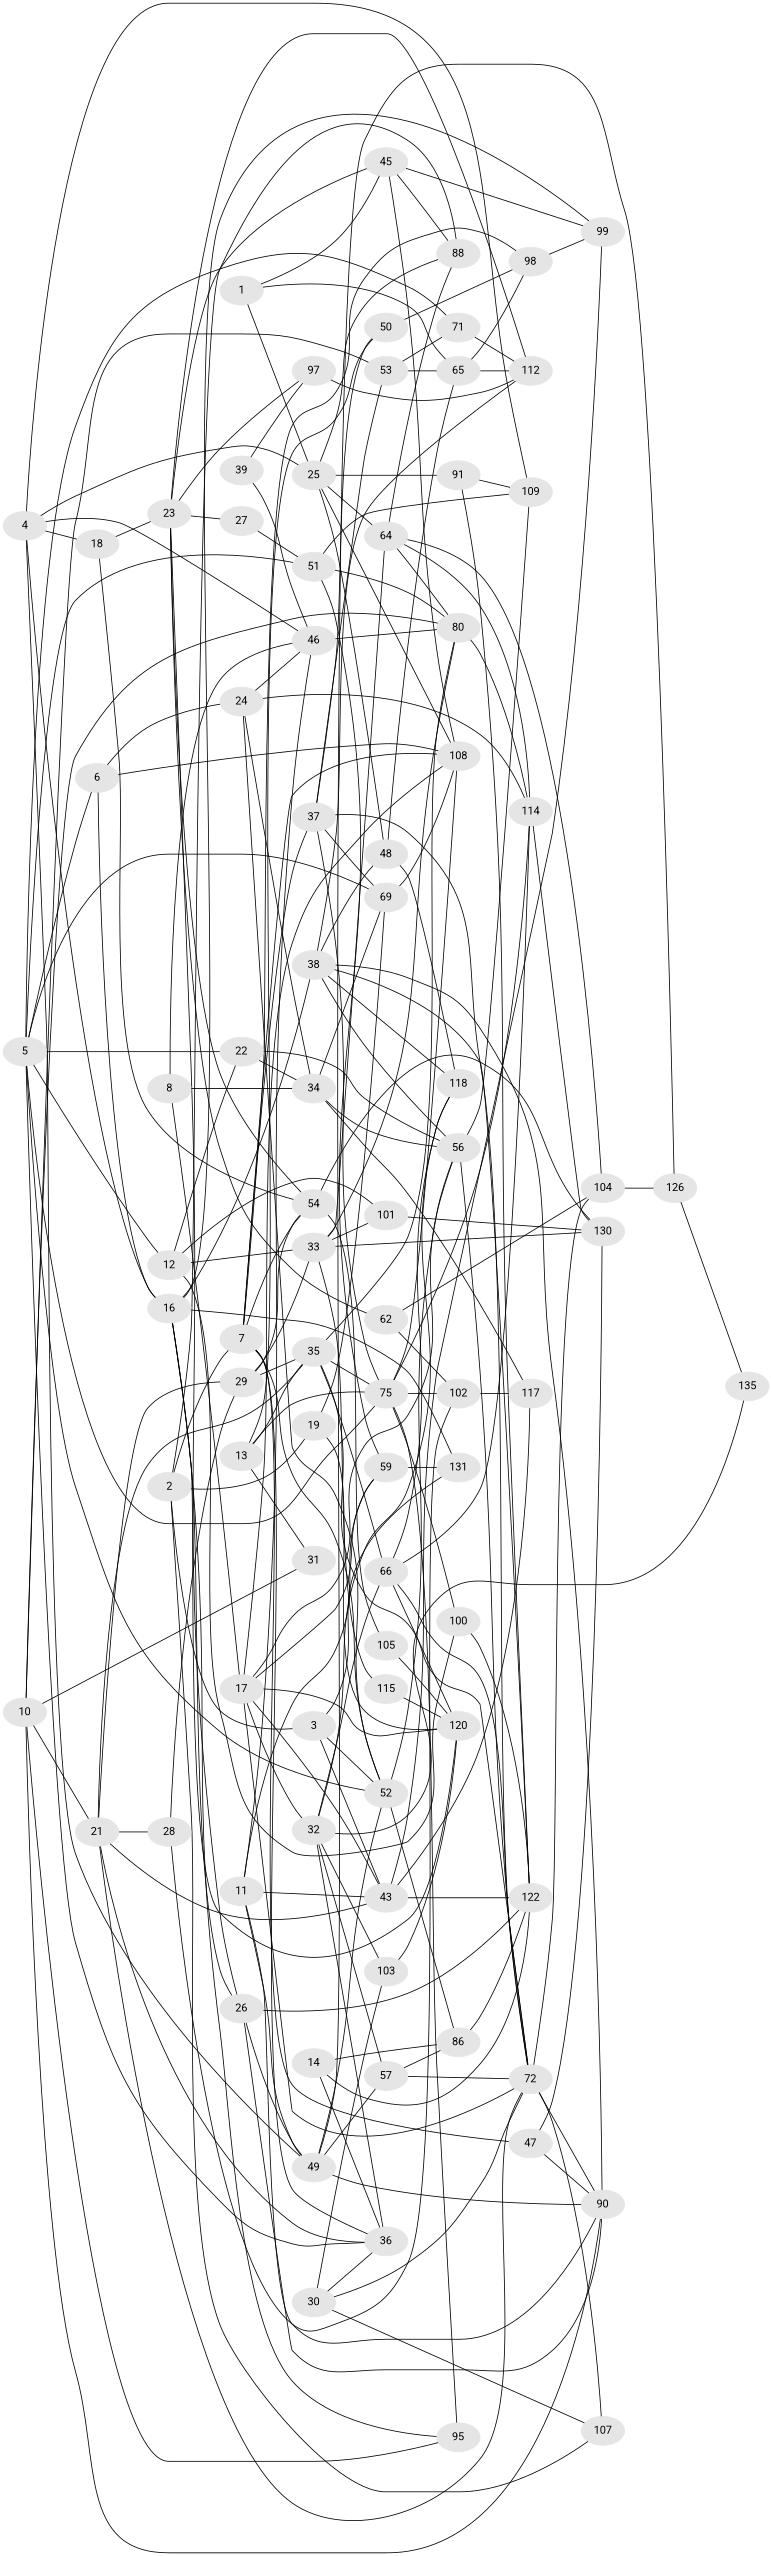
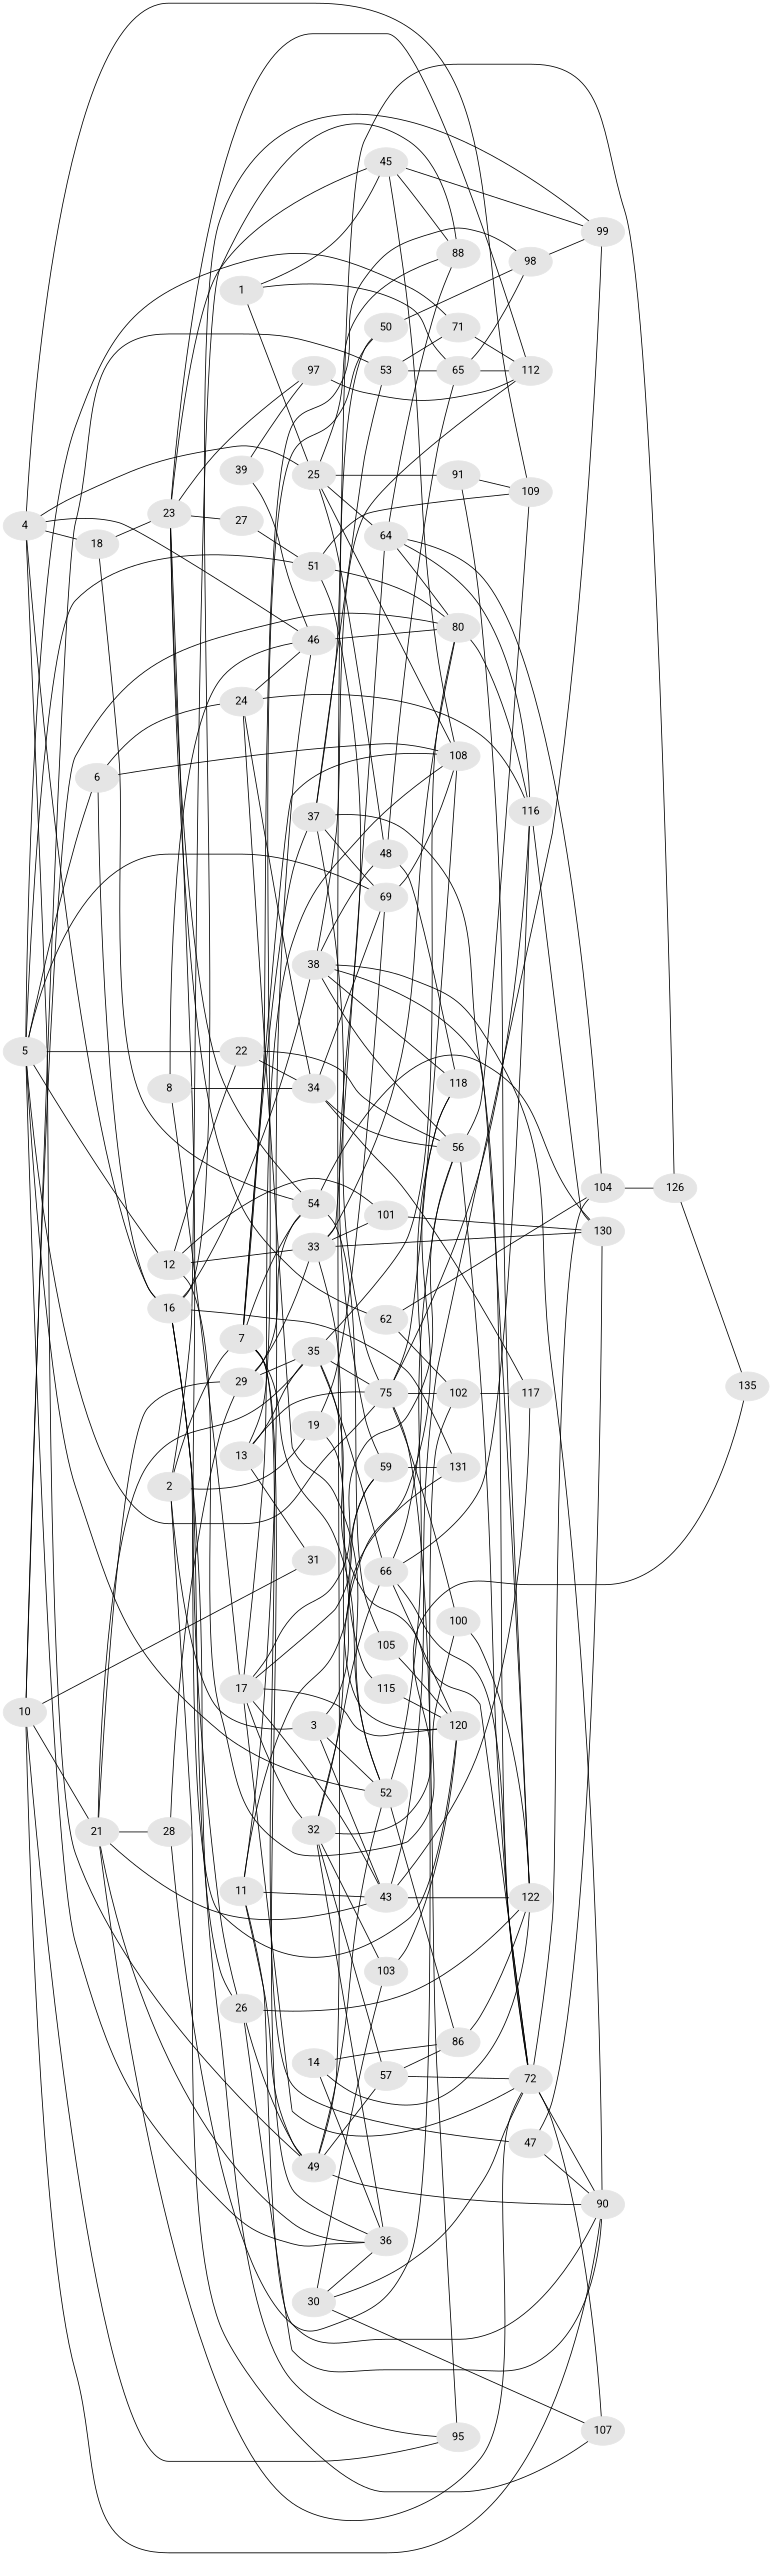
node "114": label "114" -> "116"
